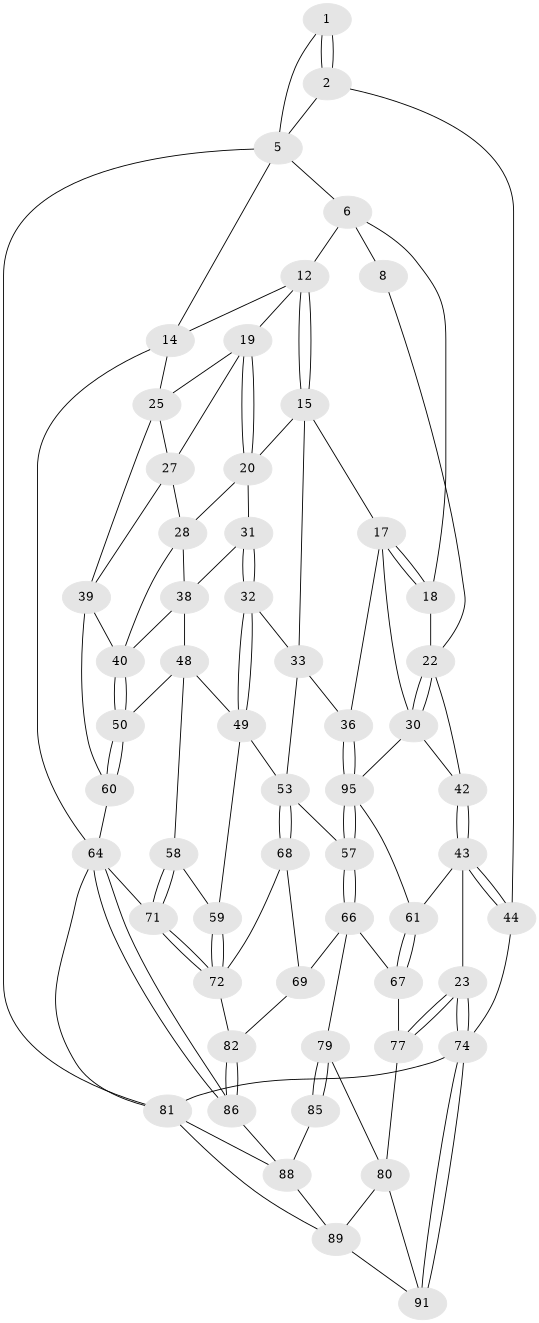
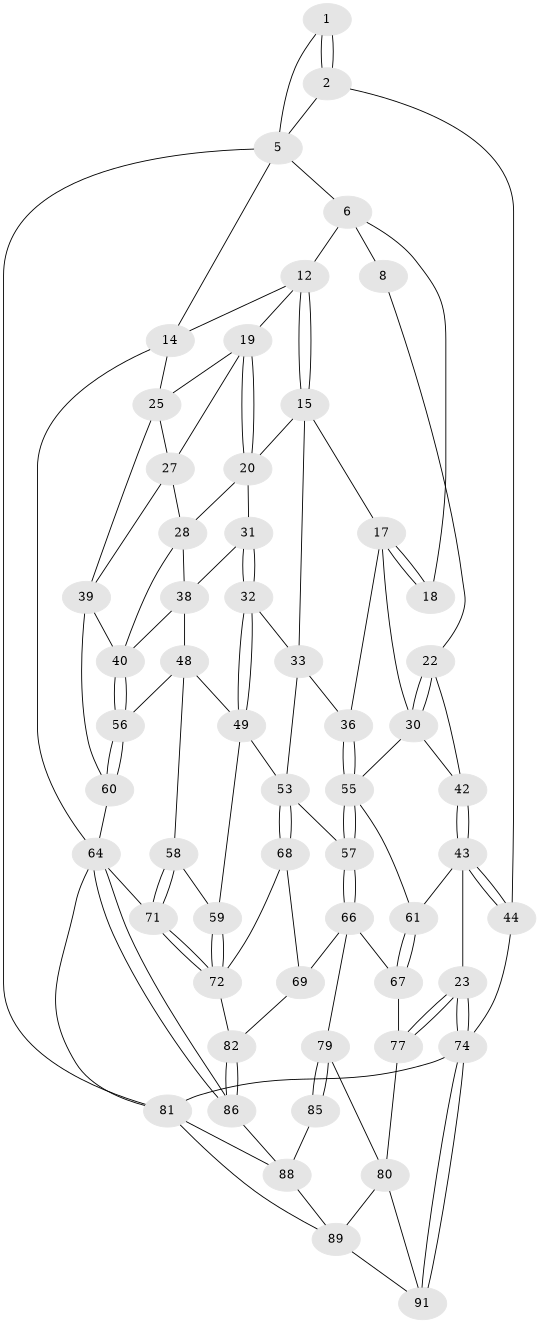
edge "18" -- "22": removed
node "50": label "50" -> "56"
node "95": label "95" -> "55"
